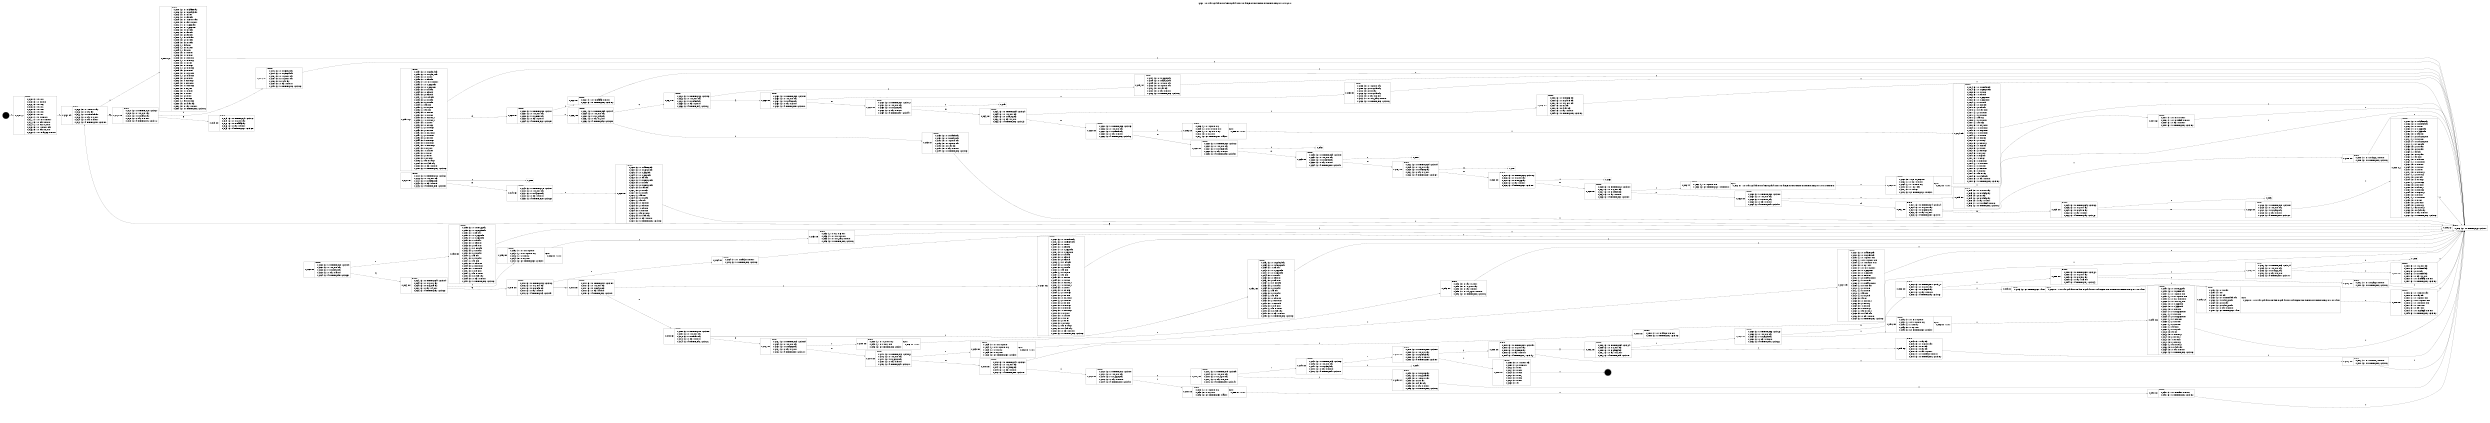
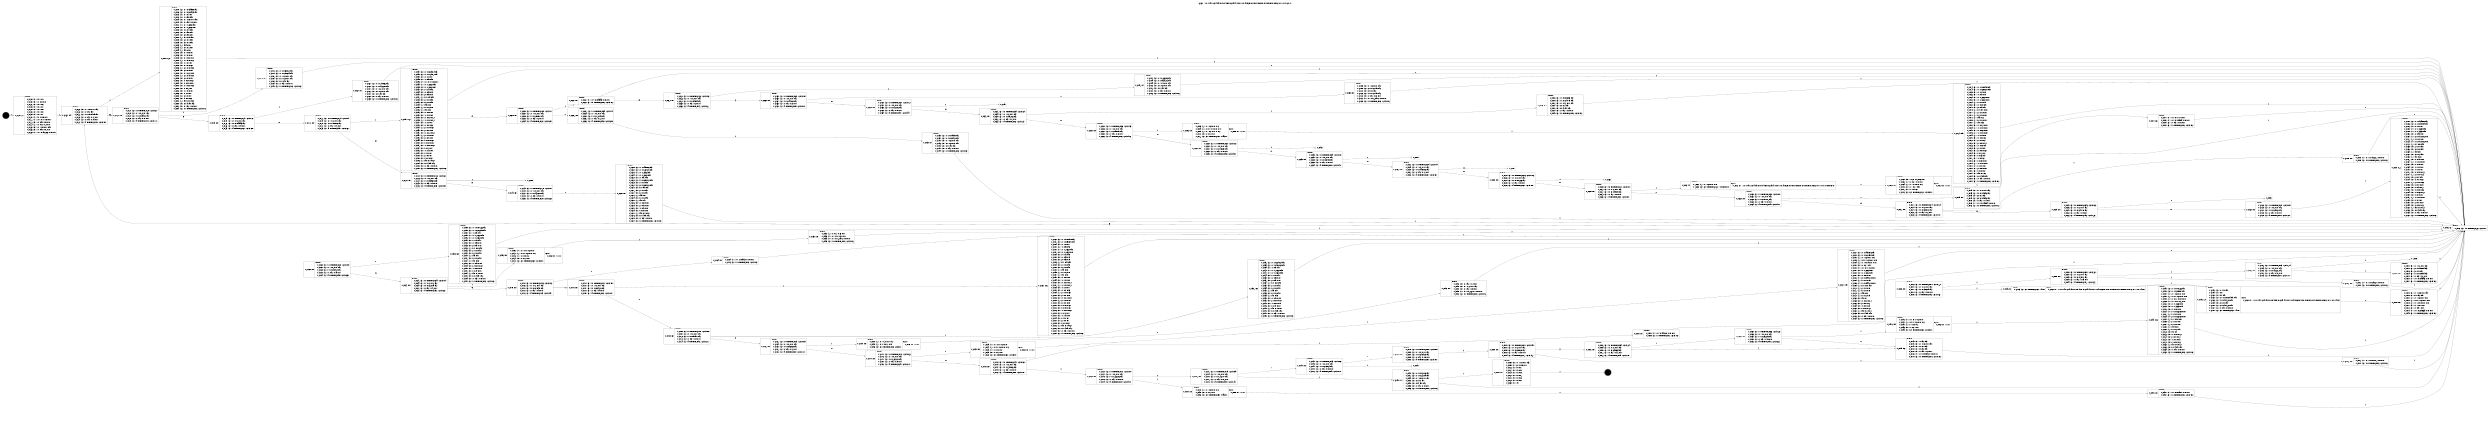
node "0x401a6d [27]": added
edge "0x401524 [28]" -> "0x401540 [28]": now "0x401a61 [12]" -> "0x401540 [28]"
node "0x4014b4 [28]": added
edge "0x401850 [28]" -> "0x40186c [28]": now "0x401850 [28]" -> "0x401be8 [25]"
edge "0x4017fc [28]" -> "0x40203c [21]": now "0x40191f [27]" -> "0x40203c [21]"
